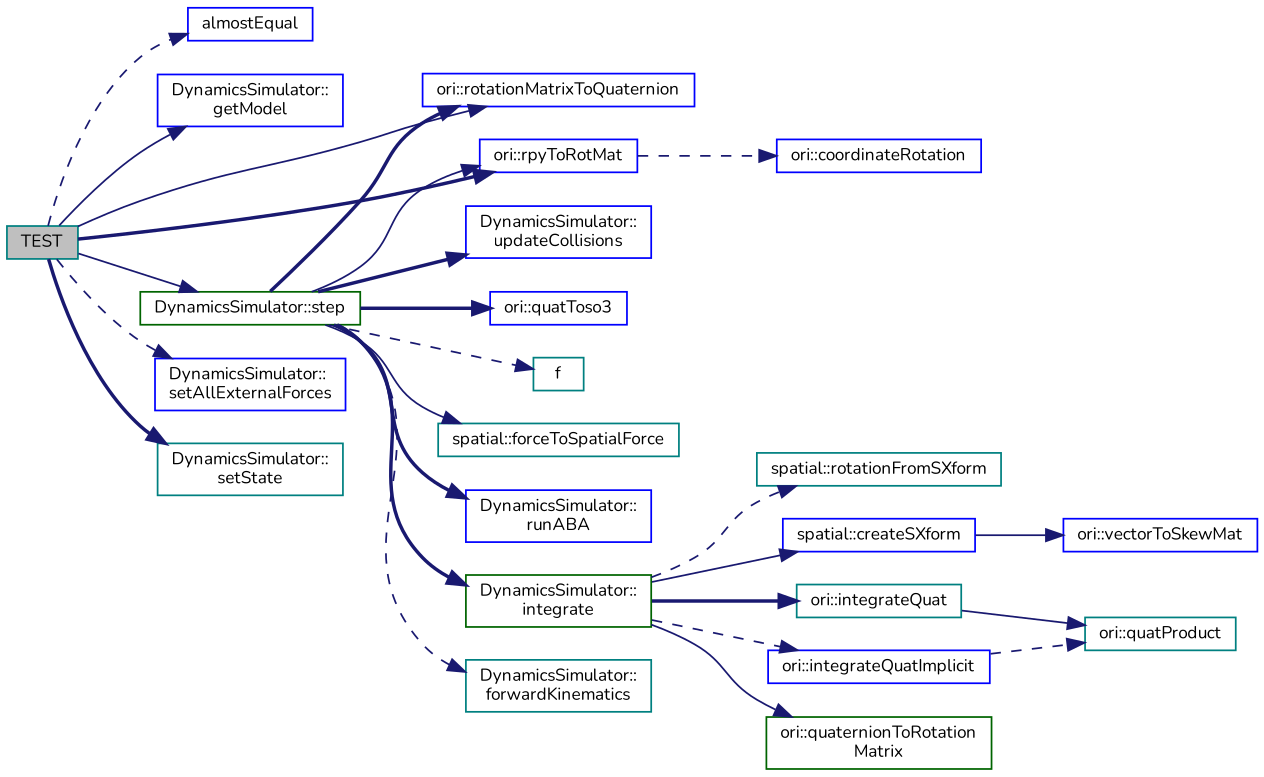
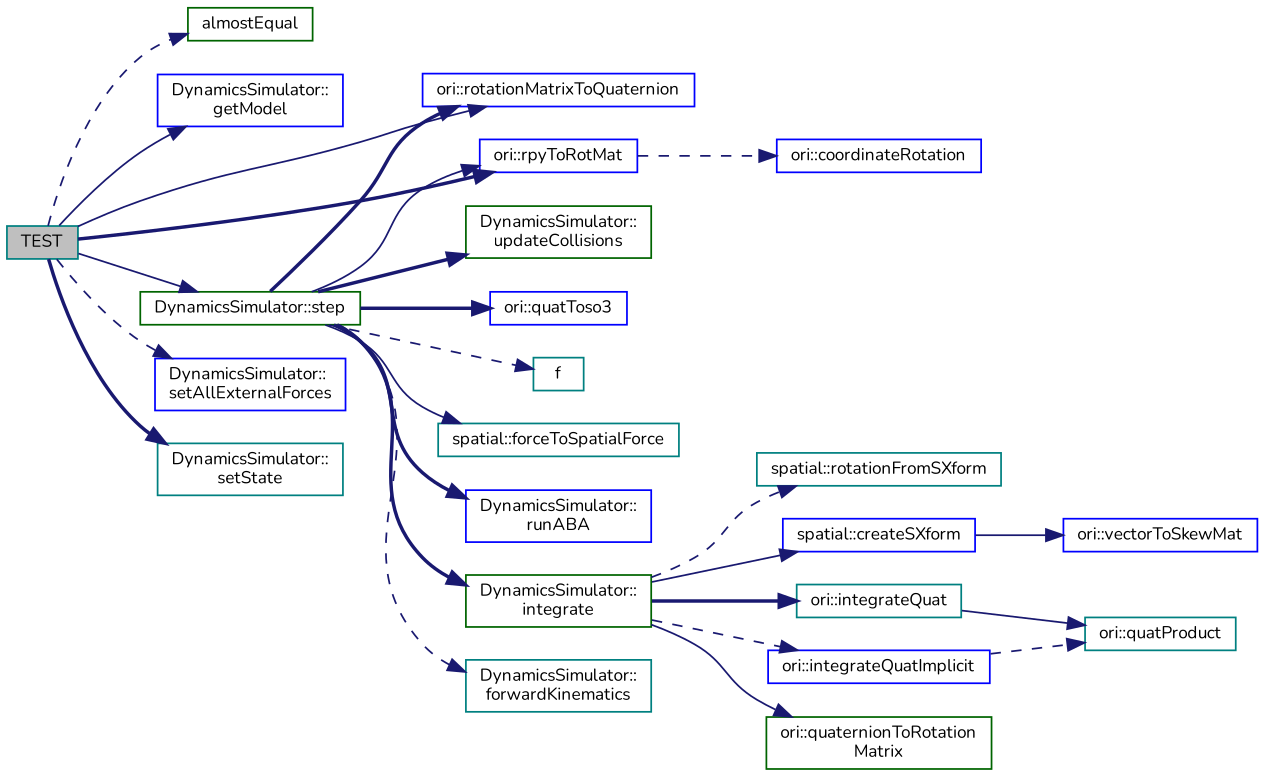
node "almostEqual": color blue -> darkgreen
node "DynamicsSimulator:: updateCollisions": color blue -> darkgreen
